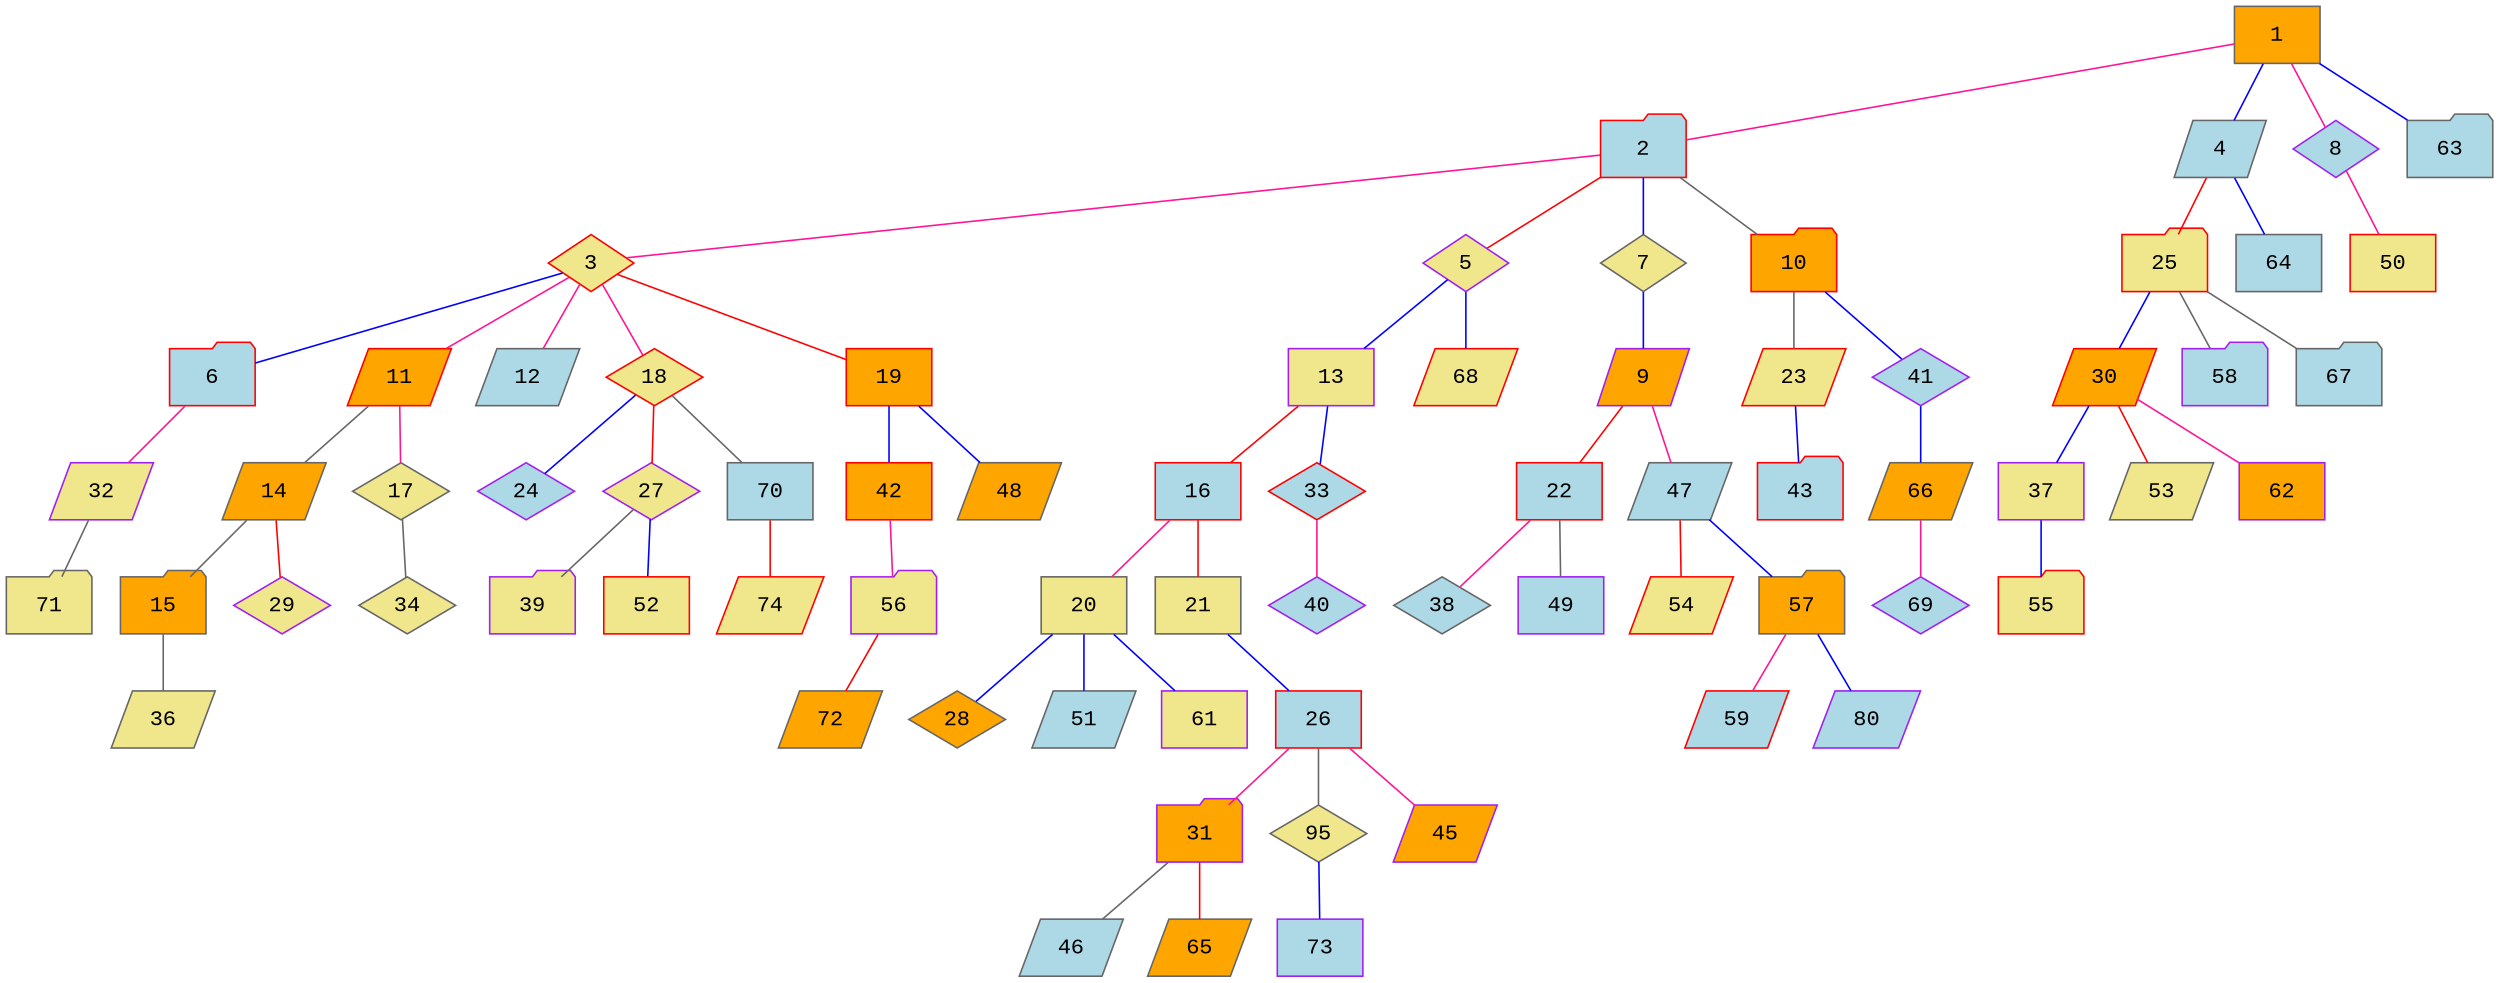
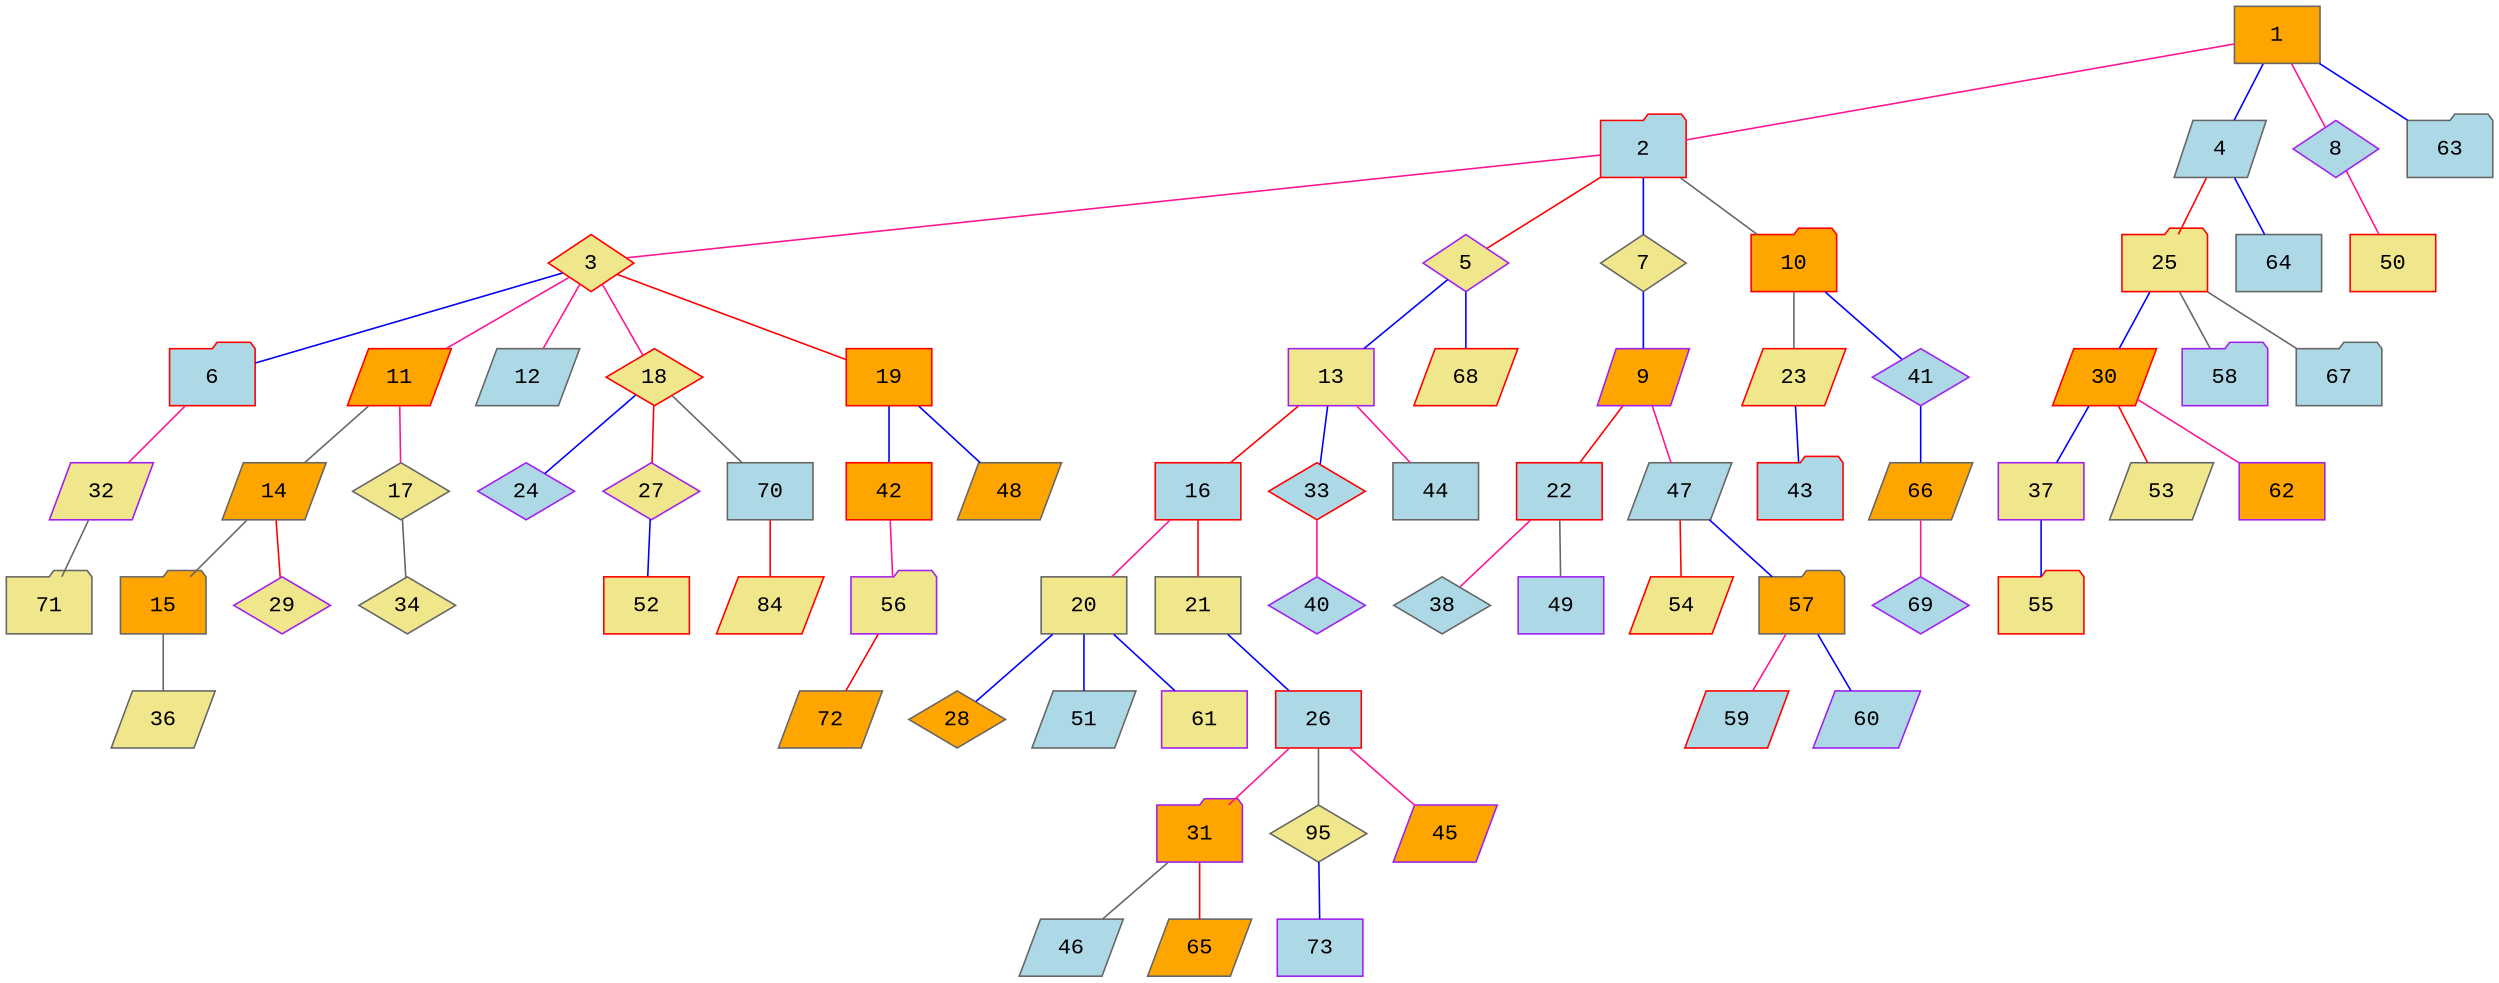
node "44": added
node "39": removed
node "74": label "74" -> "84"
node "80": label "80" -> "60"
